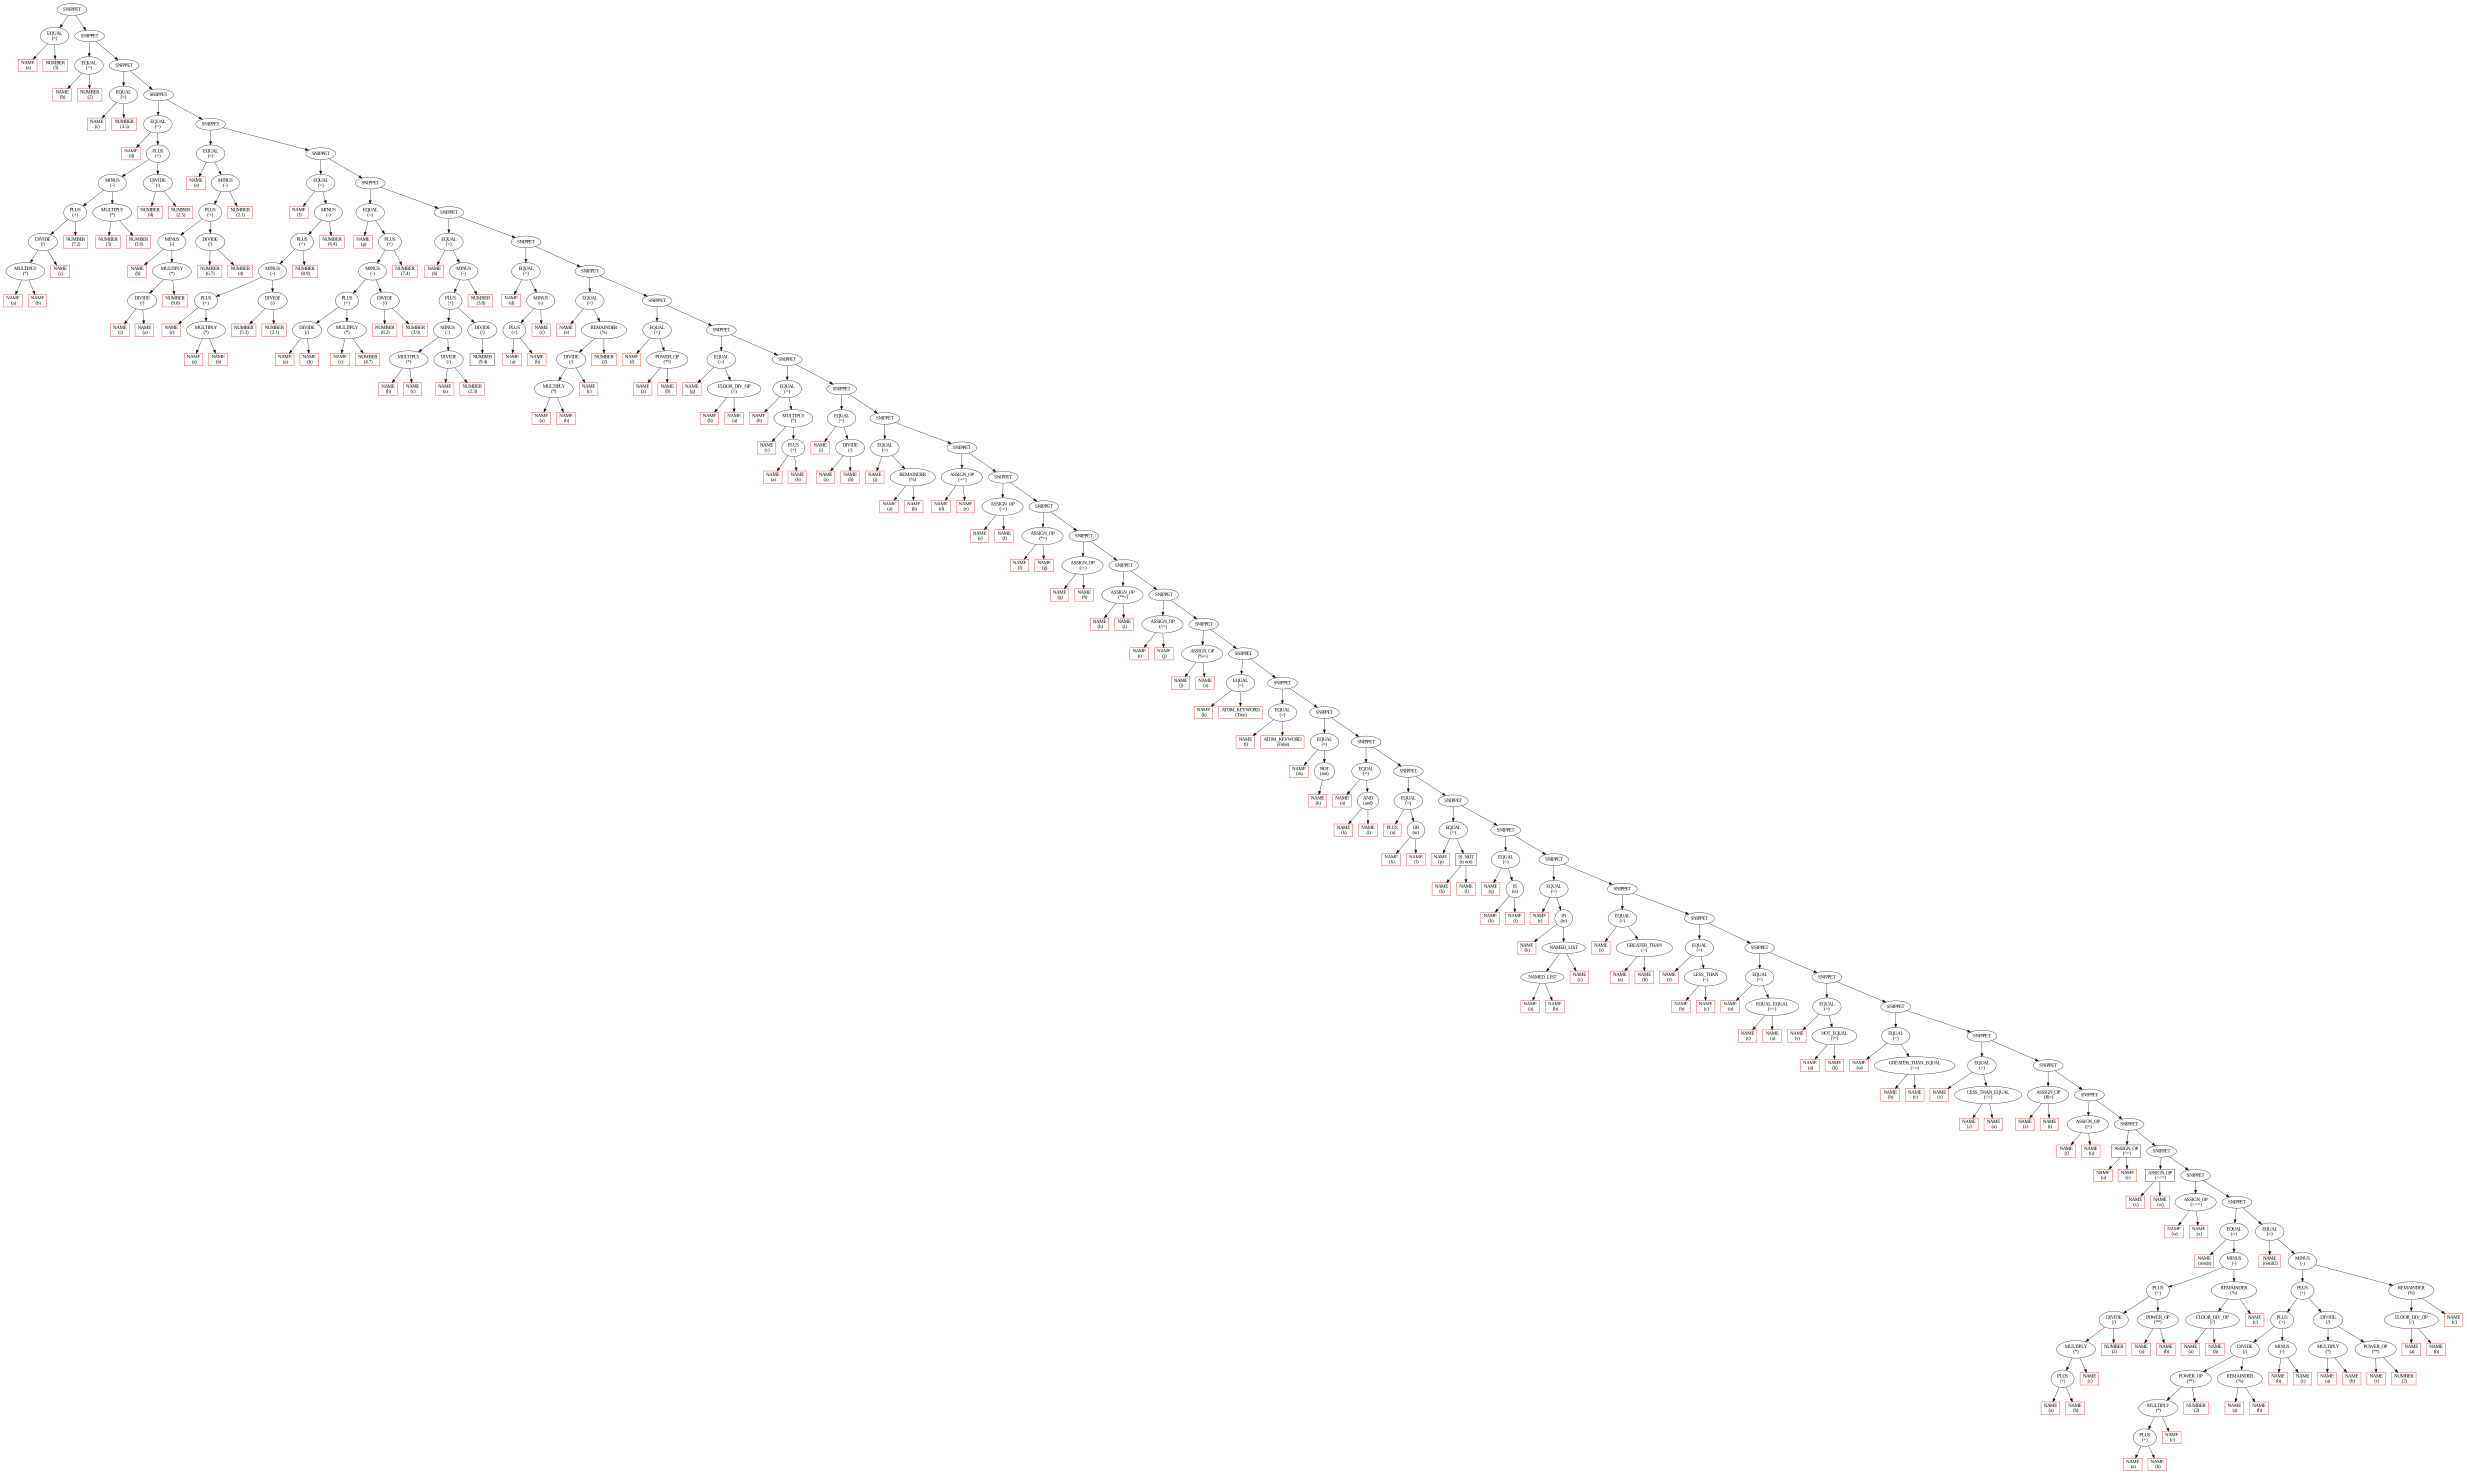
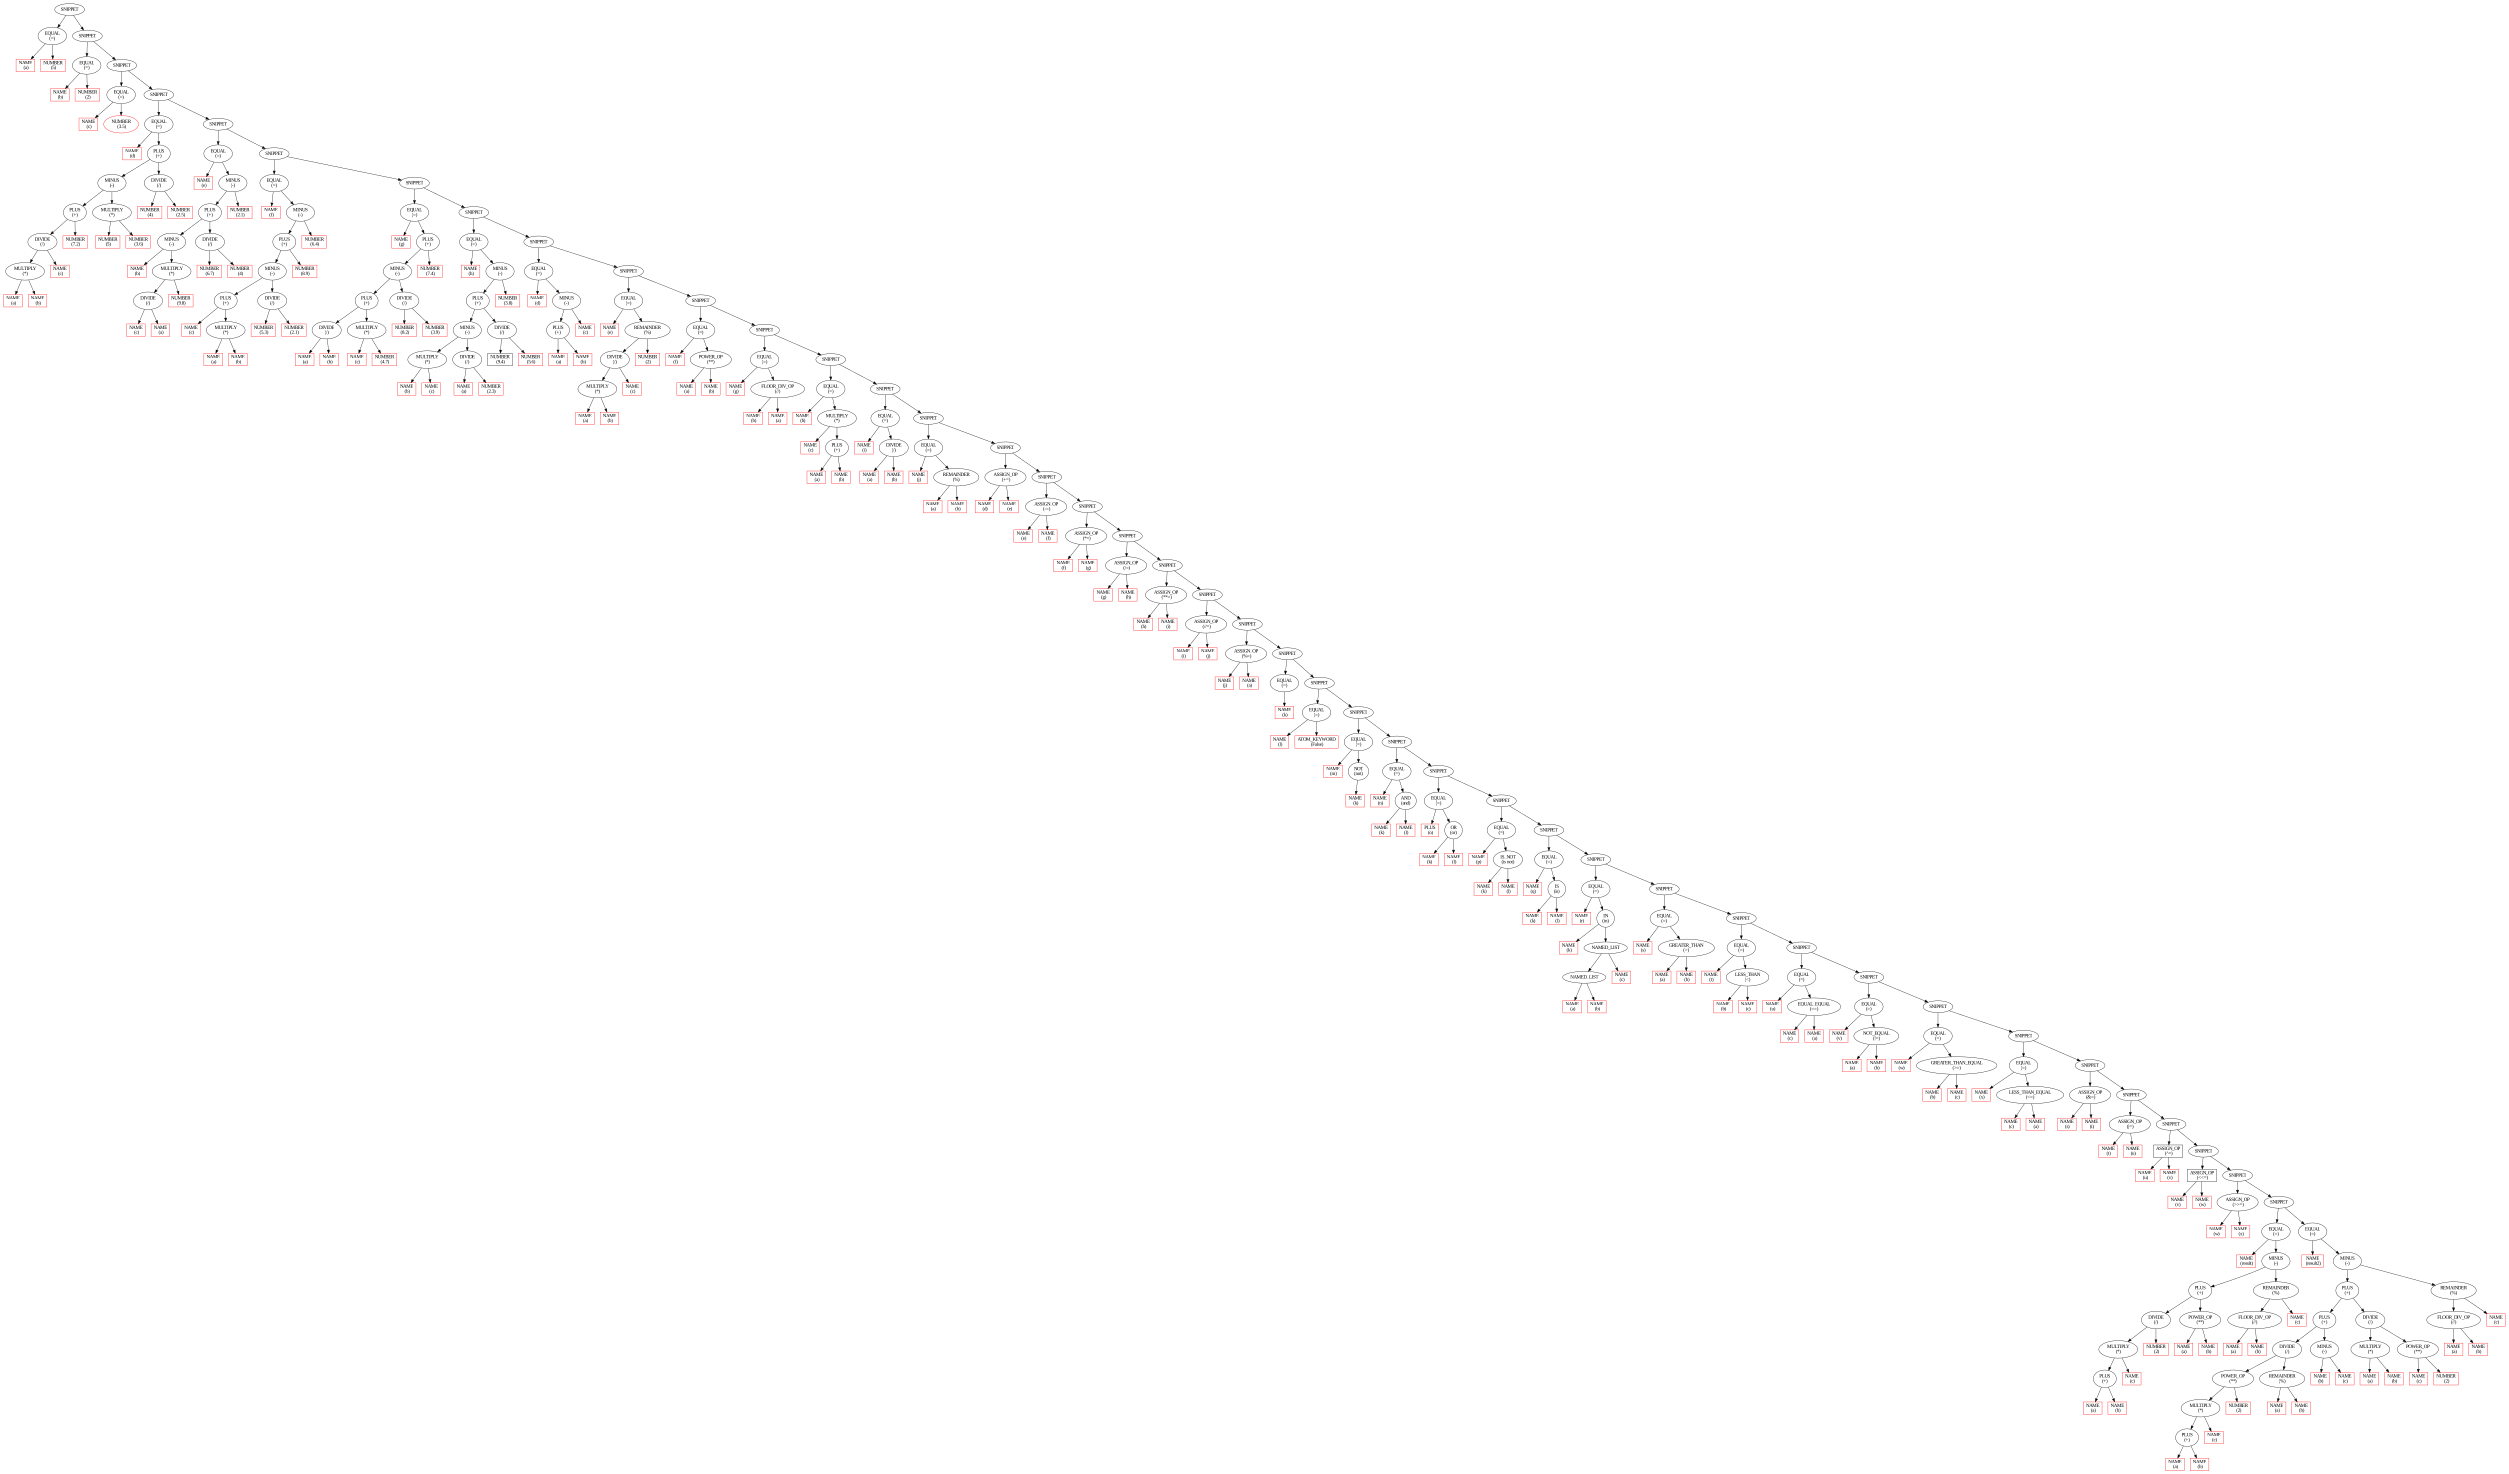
node "NUMBER (3.5)": shape box -> ellipse
node "NUMBER (5.6)": added
node "ATOM_KEYWORD (True)": removed
node "IS_NOT (is not)": shape box -> ellipse
